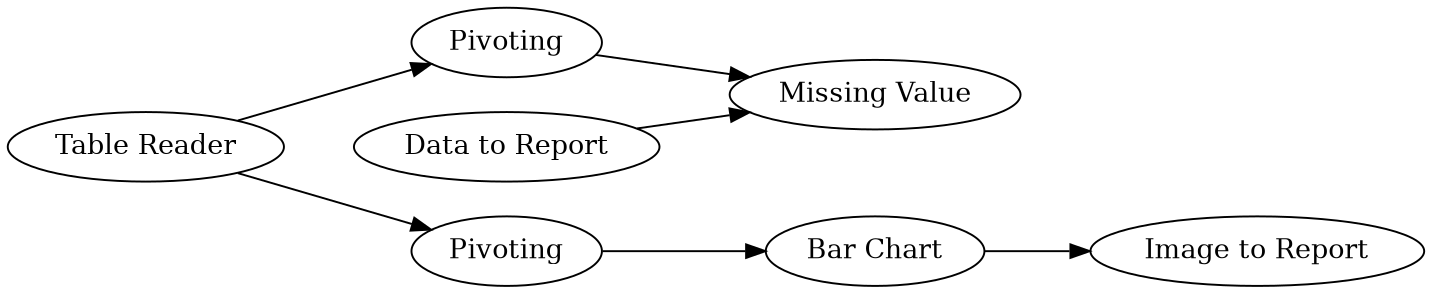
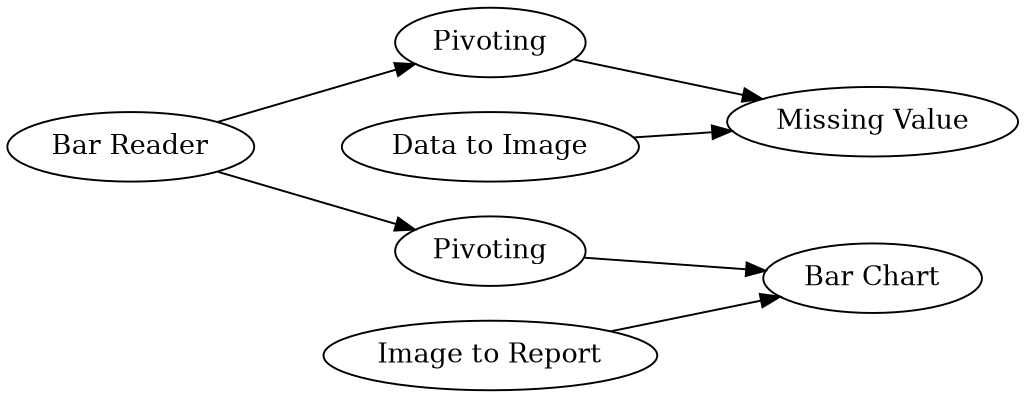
node "Table Reader": label "Table Reader" -> "Bar Reader"
node "Data to Report": label "Data to Report" -> "Data to Image"
edge "Bar Chart" -> "Image to Report": reversed
